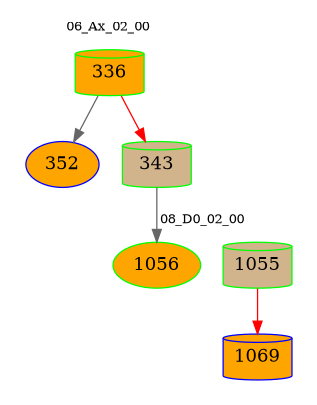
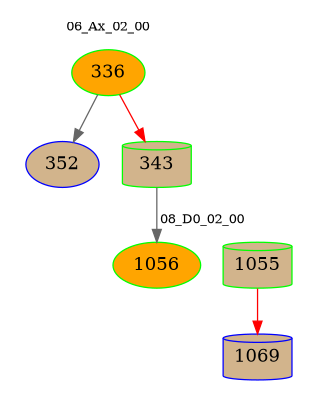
node "336": shape cylinder -> ellipse
node "352": fillcolor orange -> tan
node "1069": fillcolor orange -> tan
